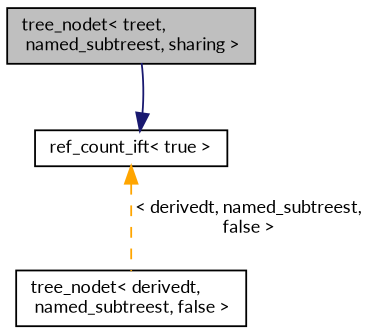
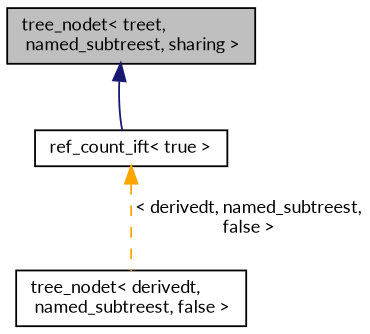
edge "tree_nodet< treet, named_subtreest, sharing >" -> "ref_count_ift< true >": reversed
